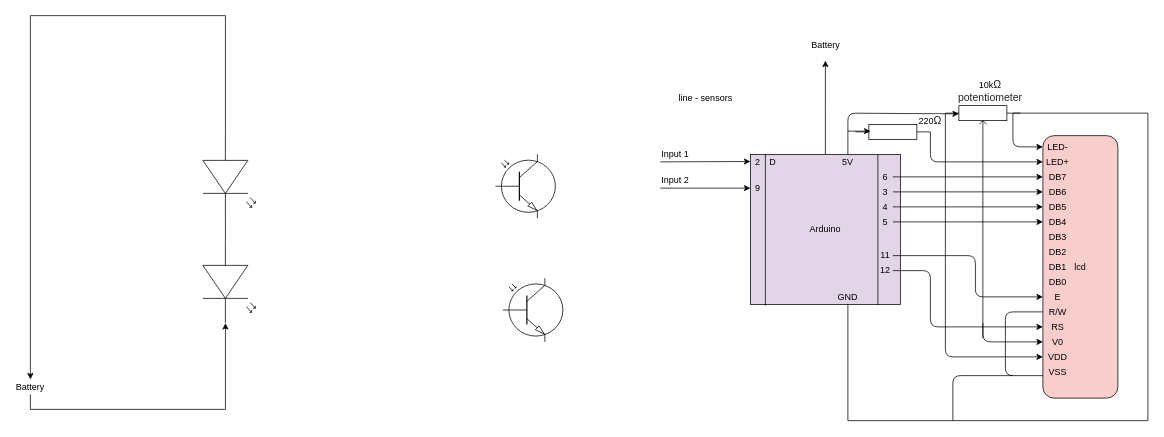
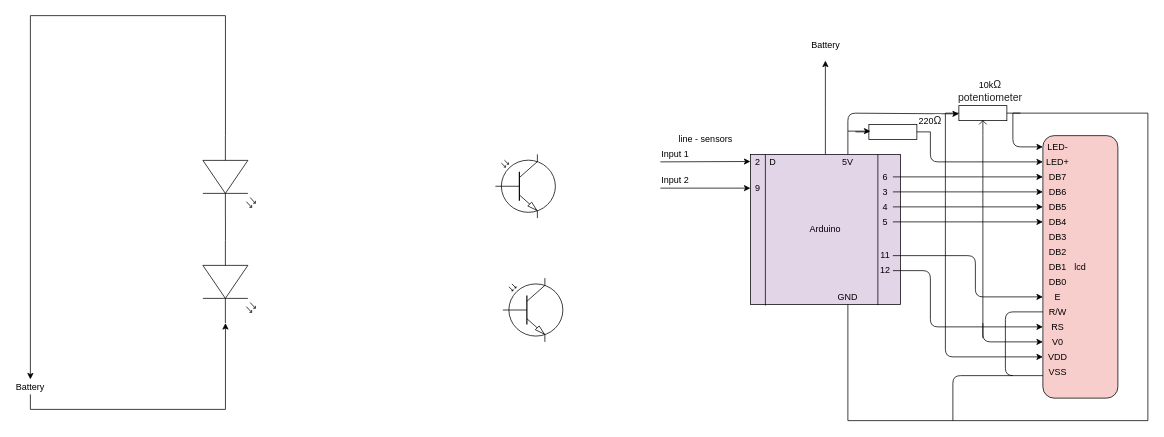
node "line - sensors": moved (705, 98) -> (705, 139)
